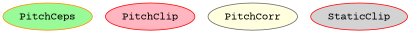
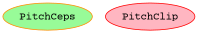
node "PitchCorr": removed
node "StaticClip": removed
